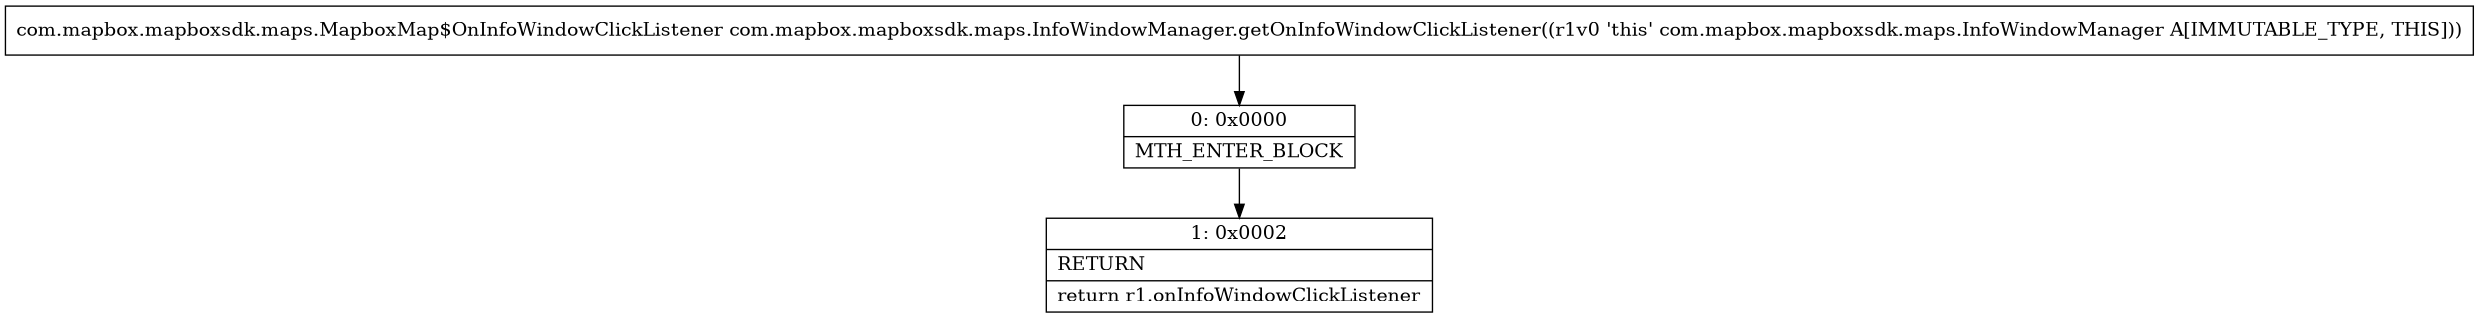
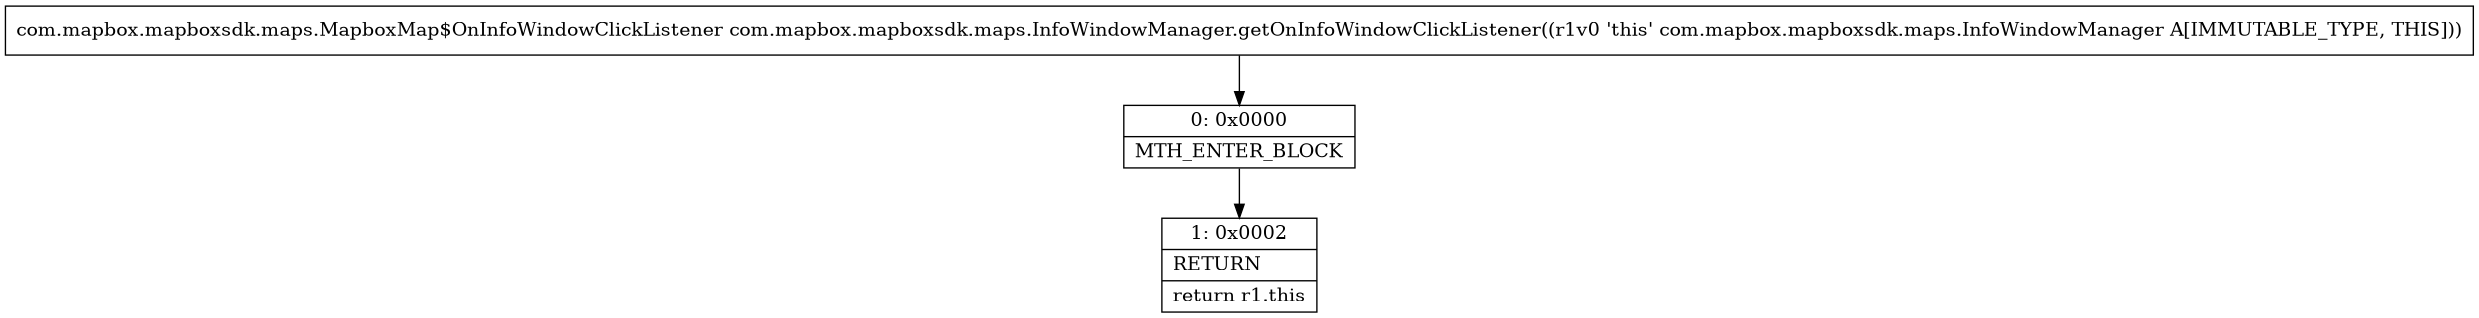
node "1: 0x0002": text "return r1.onInfoWindowClickListener" -> "return r1.this"
